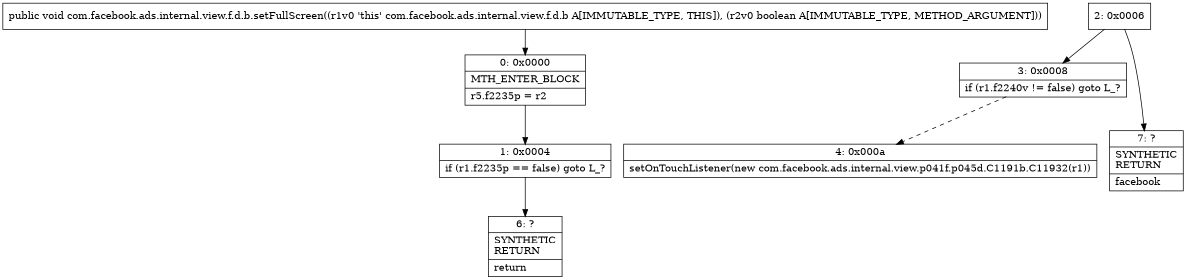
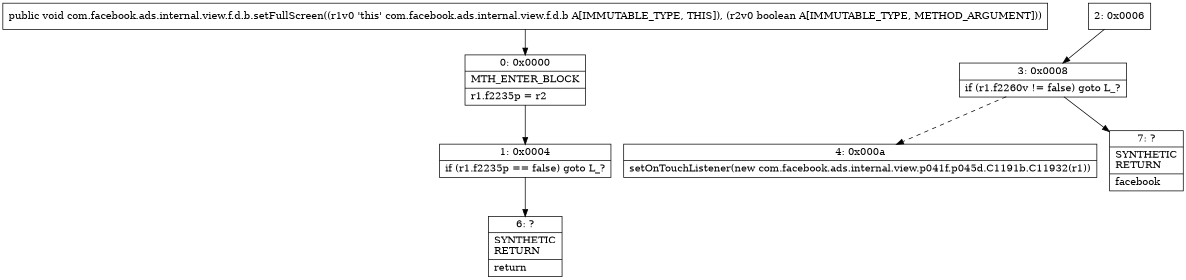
edge "2: 0x0006" -> "7: ?": now "3: 0x0008" -> "7: ?"
node "3: 0x0008": text "if (r1.f2240v != false) goto L_?" -> "if (r1.f2260v != false) goto L_?"
node "0: 0x0000": text "r5.f2235p = r2" -> "r1.f2235p = r2"
